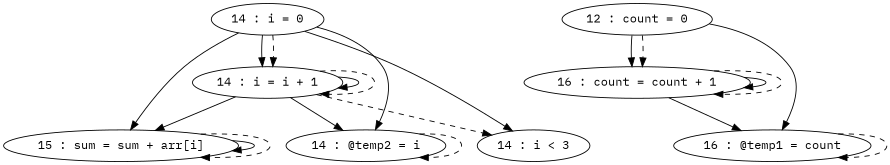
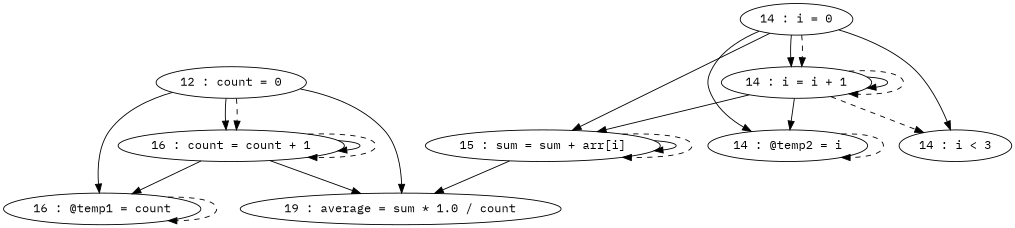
node "19 : average = sum * 1.0 / count": added
